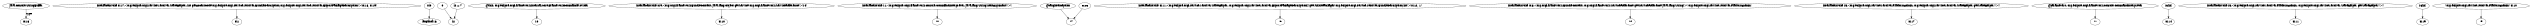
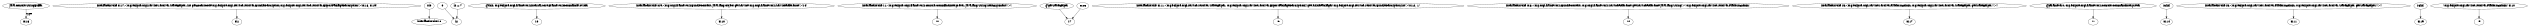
node "@caughtexception": label "@caughtexception" -> "@getStateHelper"
node "lengthof r6": label "lengthof r6" -> "interfaceinvoke r6"
